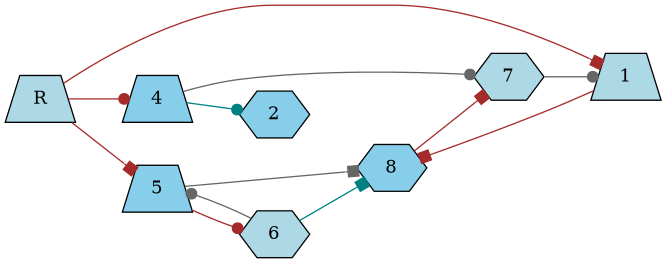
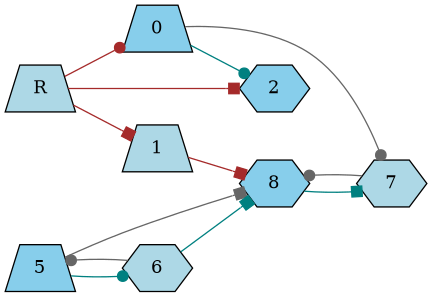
edge "7" -> "1": now "7" -> "8"
node "4": label "4" -> "0"
edge "8" -> "7": color brown -> teal
edge "R" -> "5": now "R" -> "2"
edge "5" -> "6": color brown -> teal
